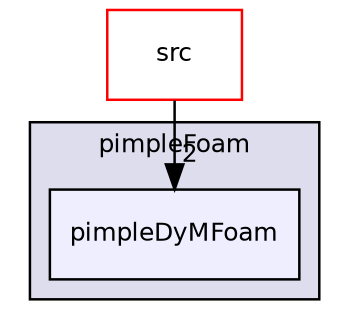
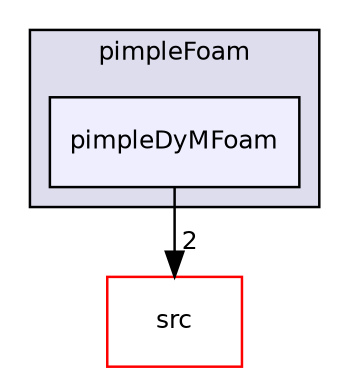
edge "src" -> "pimpleDyMFoam": reversed
